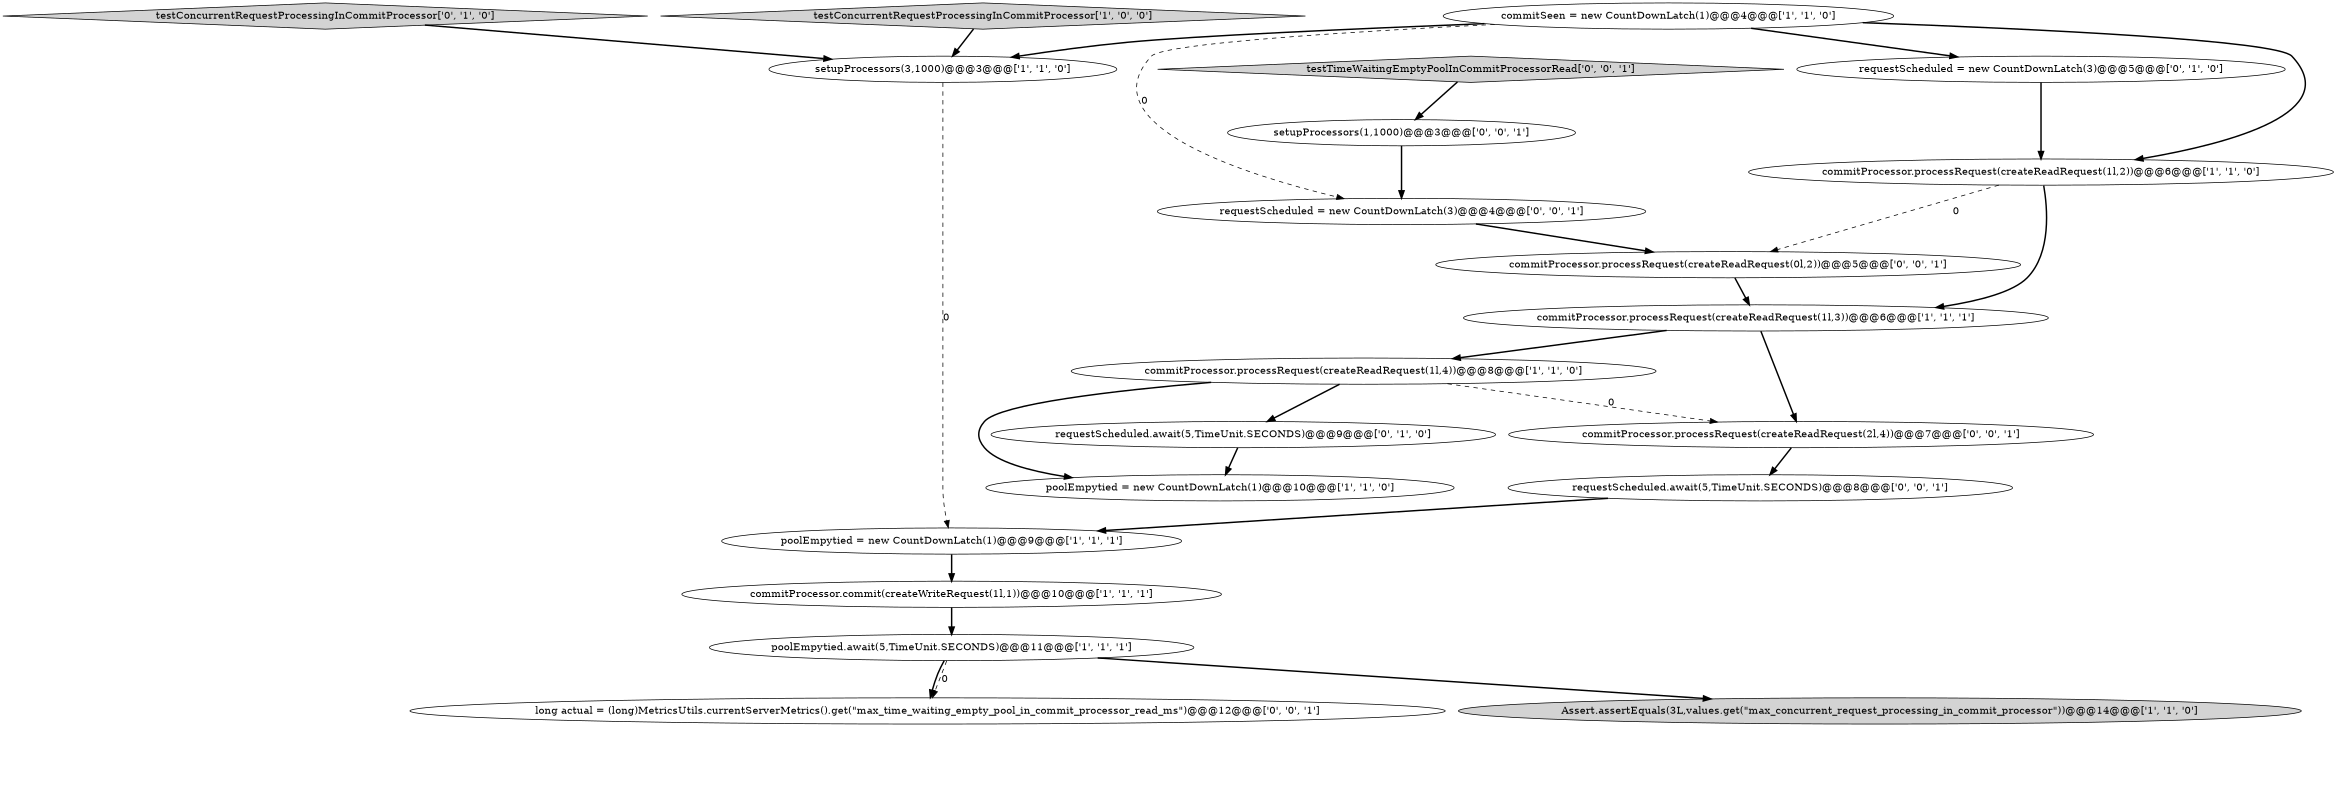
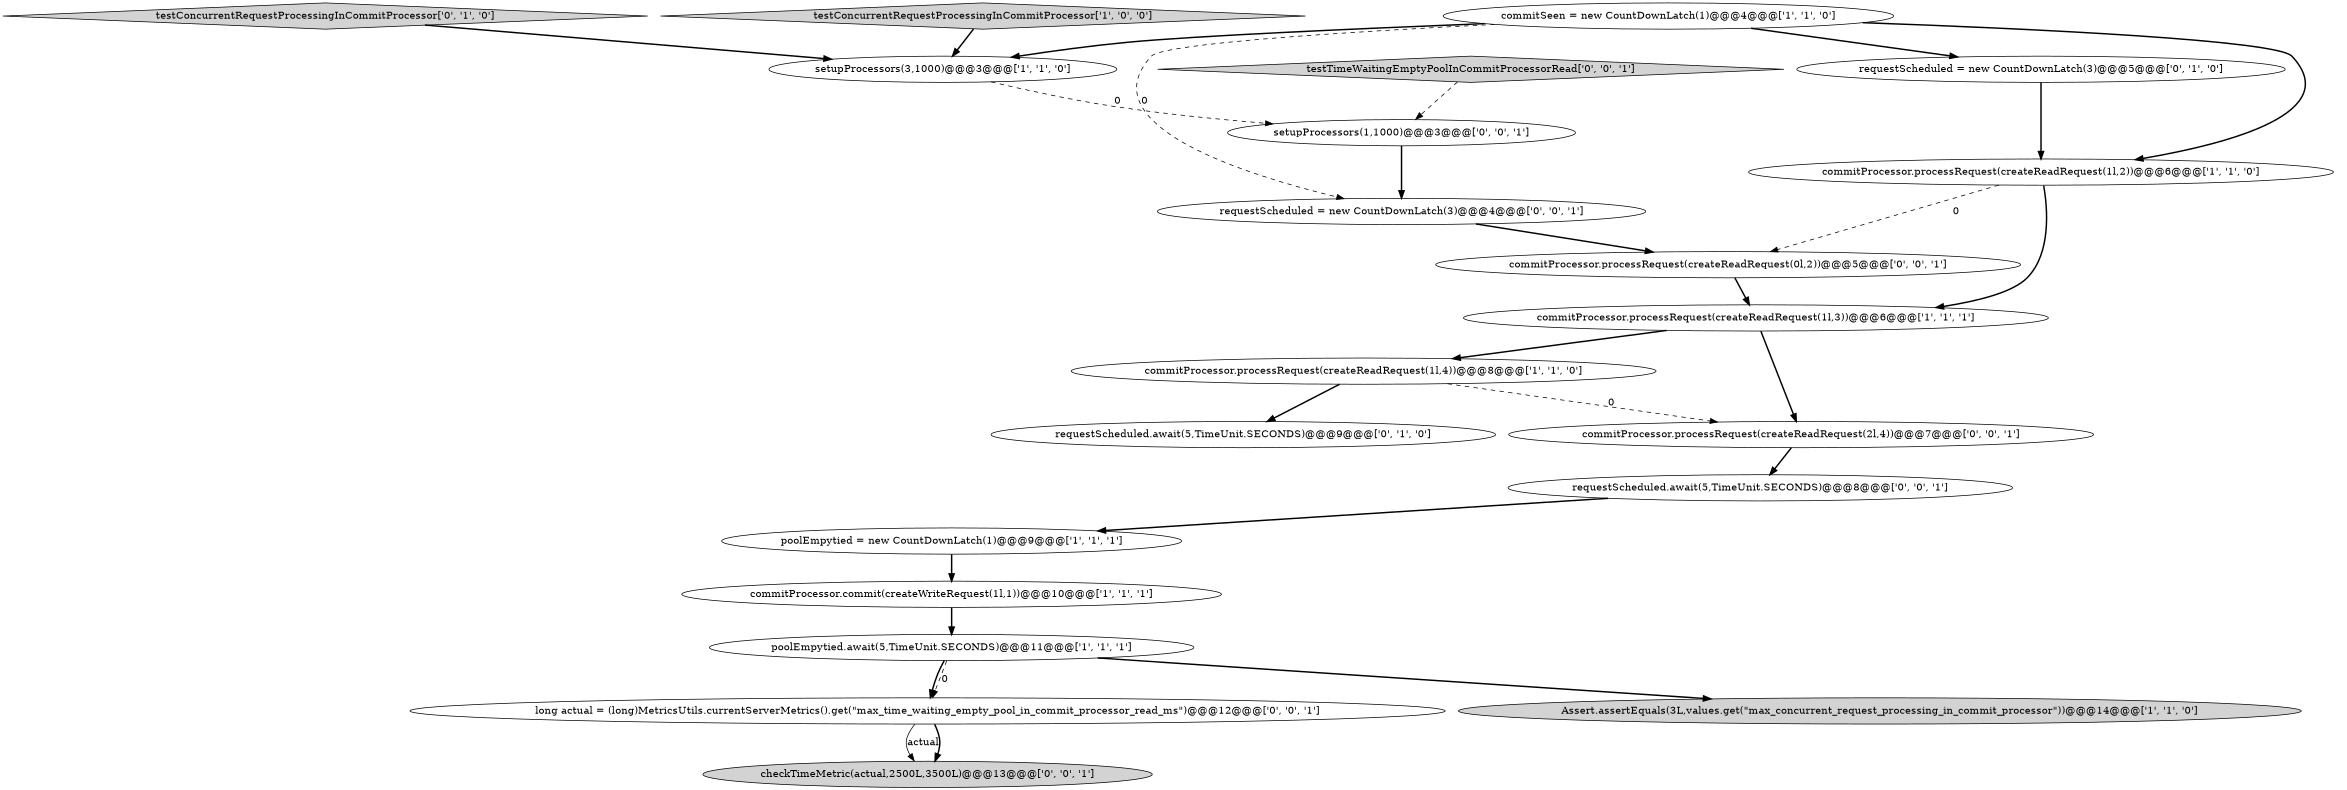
edge "testTimeWaitingEmptyPoolInCommitProcessorRead['0', '0', '1']" -> "setupProcessors(1,1000)@@@3@@@['0', '0', '1']": style bold -> dashed
edge "setupProcessors(3,1000)@@@3@@@['1', '1', '0']" -> "poolEmpytied = new CountDownLatch(1)@@@9@@@['1', '1', '1']": now "setupProcessors(3,1000)@@@3@@@['1', '1', '0']" -> "setupProcessors(1,1000)@@@3@@@['0', '0', '1']"
node "poolEmpytied = new CountDownLatch(1)@@@10@@@['1', '1', '0']": removed
node "checkTimeMetric(actual,2500L,3500L)@@@13@@@['0', '0', '1']": added
